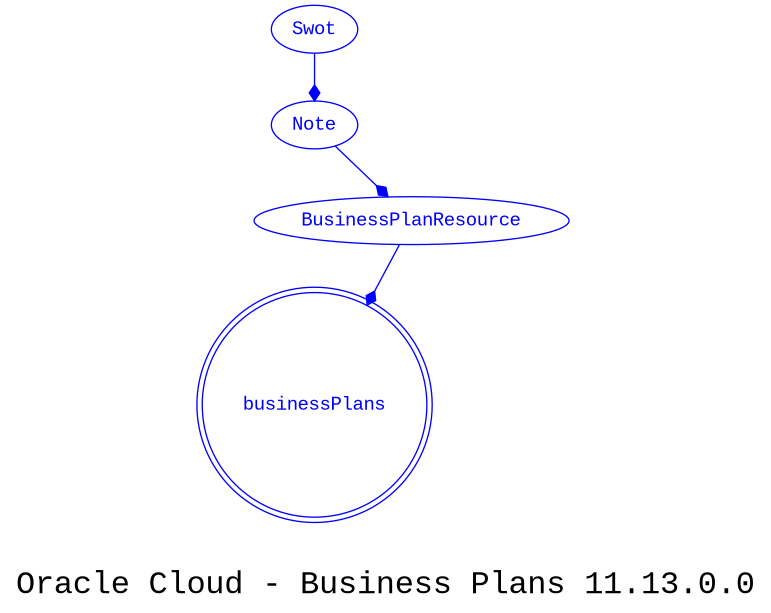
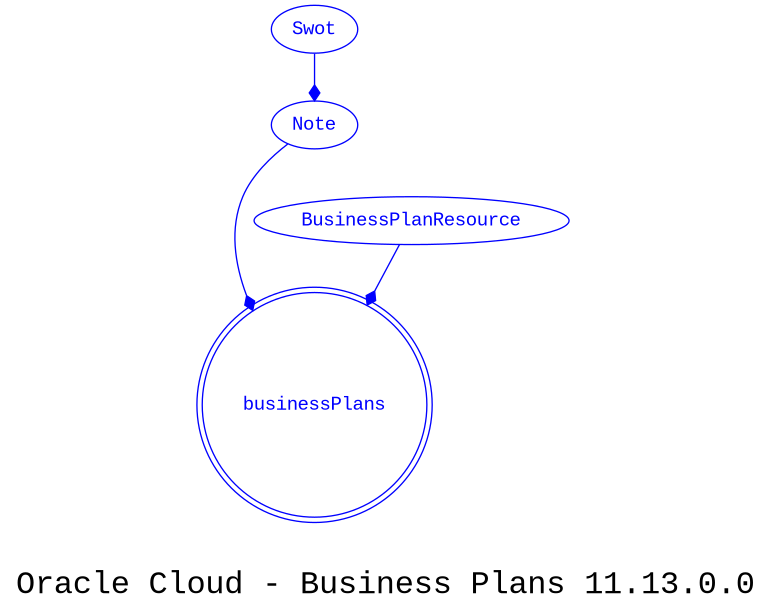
edge "Note" -> "BusinessPlanResource": now "Note" -> "businessPlans"
